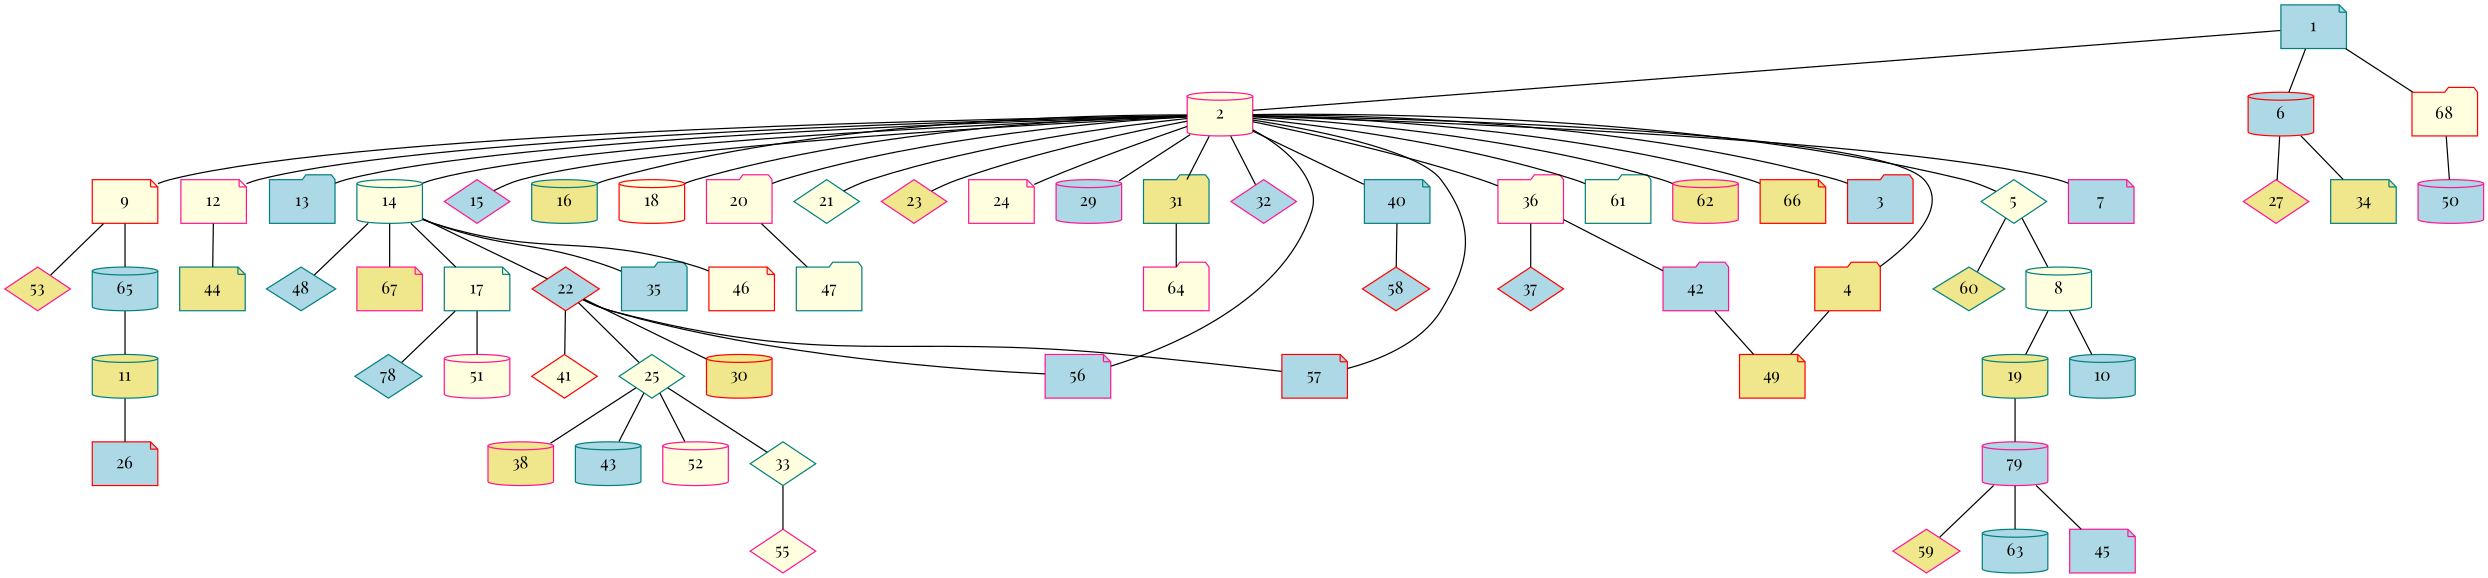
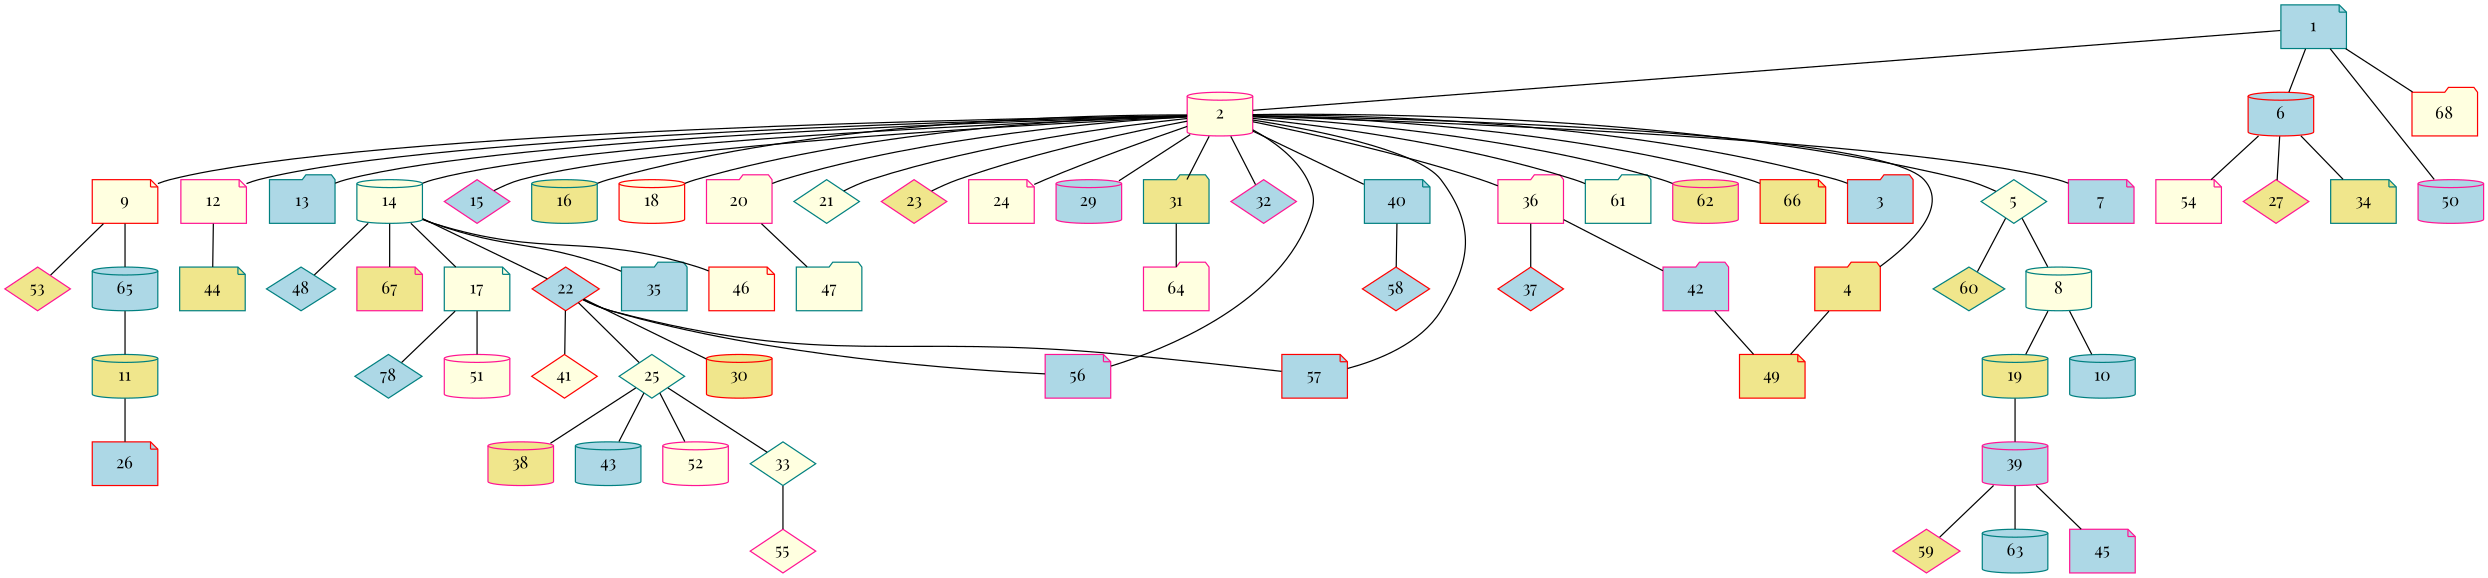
edge "68" -- "50": now "1" -- "50"
node "54": added
node "79": label "79" -> "39"
